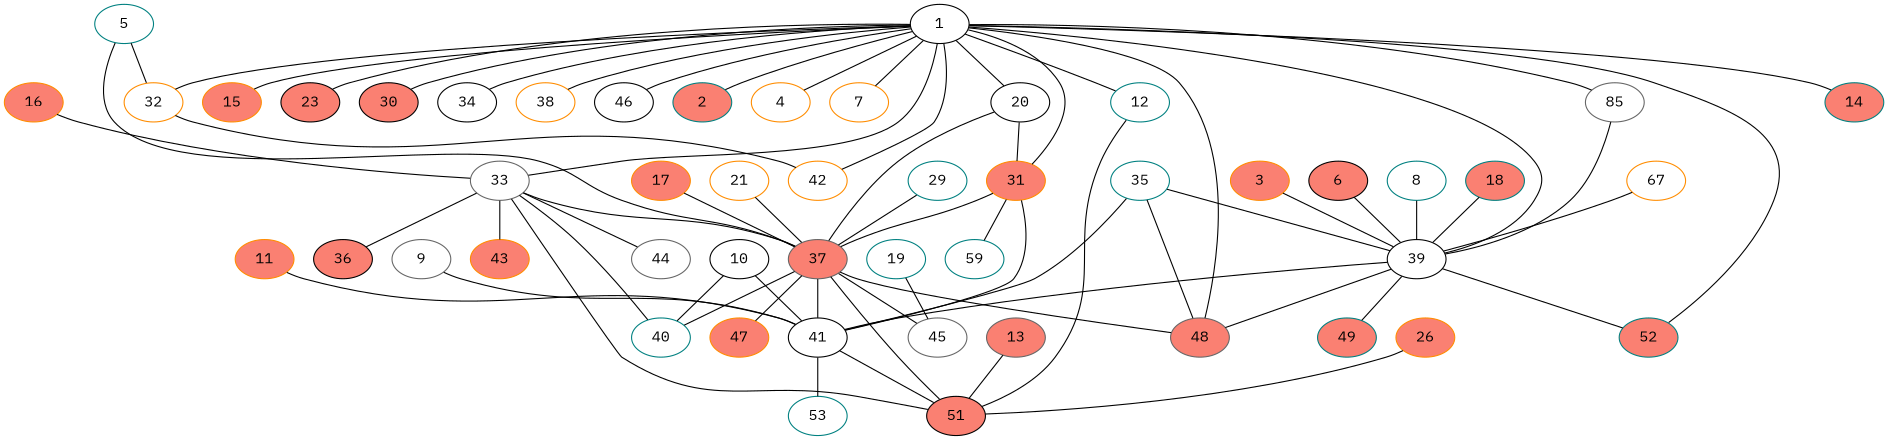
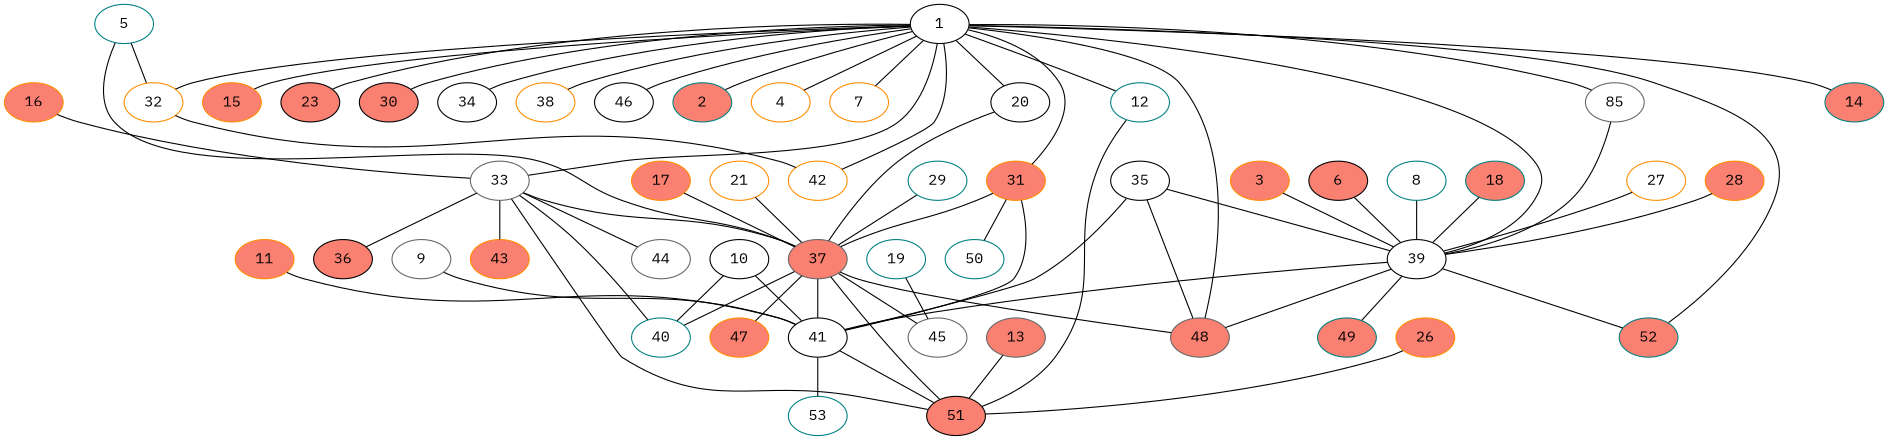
edge "20" -- "31": removed
node "35": color teal -> black
node "67": label "67" -> "27"
node "28": added
node "59": label "59" -> "50"
